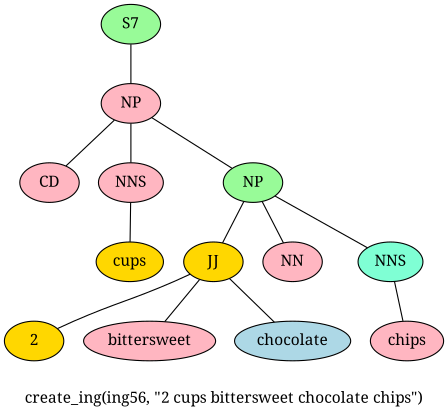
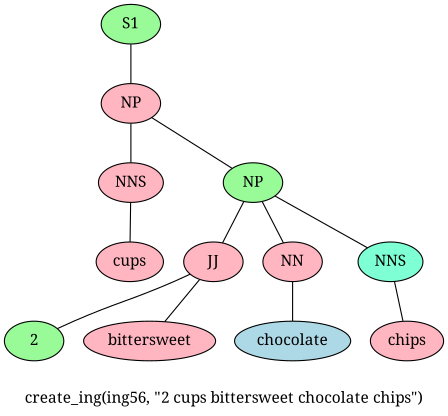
node "S7": label "S7" -> "S1"
node "CD": removed
node "cups": fillcolor gold -> lightpink
node "JJ": fillcolor gold -> lightpink
edge "JJ" -- "chocolate": now "NN" -- "chocolate"
node "2": fillcolor gold -> palegreen
